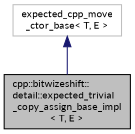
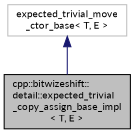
node "expected_cpp_move _ctor_base< T, E >": label "expected_cpp_move _ctor_base< T, E >" -> "expected_trivial_move _ctor_base< T, E >"
